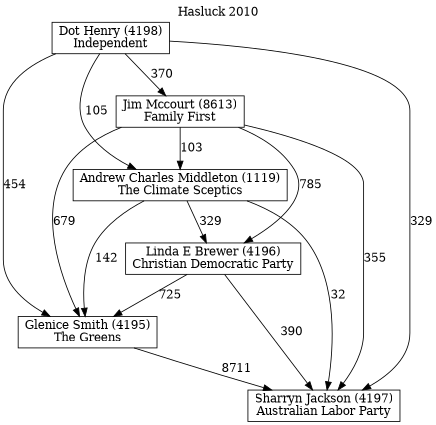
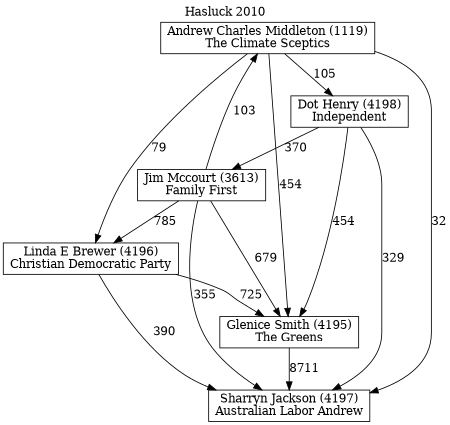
node "Jim Mccourt (8613) Family First": label "Jim Mccourt (8613) Family First" -> "Jim Mccourt (3613) Family First"
edge "Dot Henry (4198) Independent" -> "Andrew Charles Middleton (1119) The Climate Sceptics": reversed
edge "Andrew Charles Middleton (1119) The Climate Sceptics" -> "Linda E Brewer (4196) Christian Democratic Party": label "329" -> "79"
edge "Andrew Charles Middleton (1119) The Climate Sceptics" -> "Glenice Smith (4195) The Greens": label "142" -> "454"
node "Sharryn Jackson (4197) Australian Labor Party": label "Sharryn Jackson (4197) Australian Labor Party" -> "Sharryn Jackson (4197) Australian Labor Andrew"
